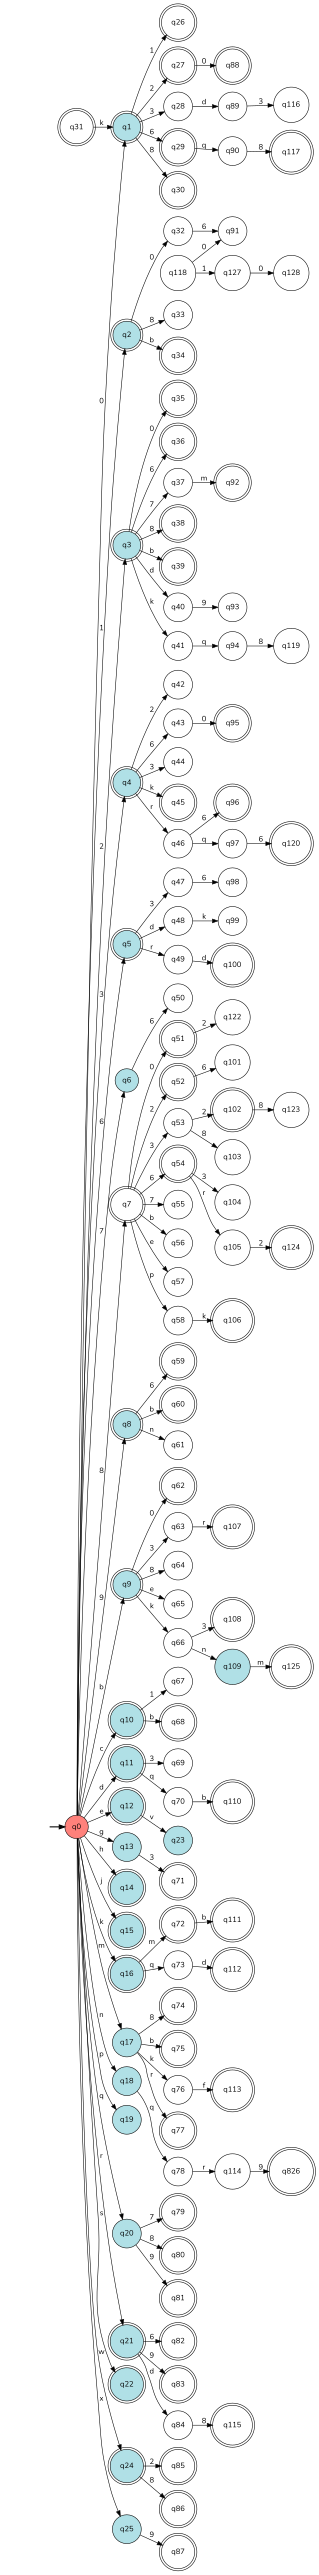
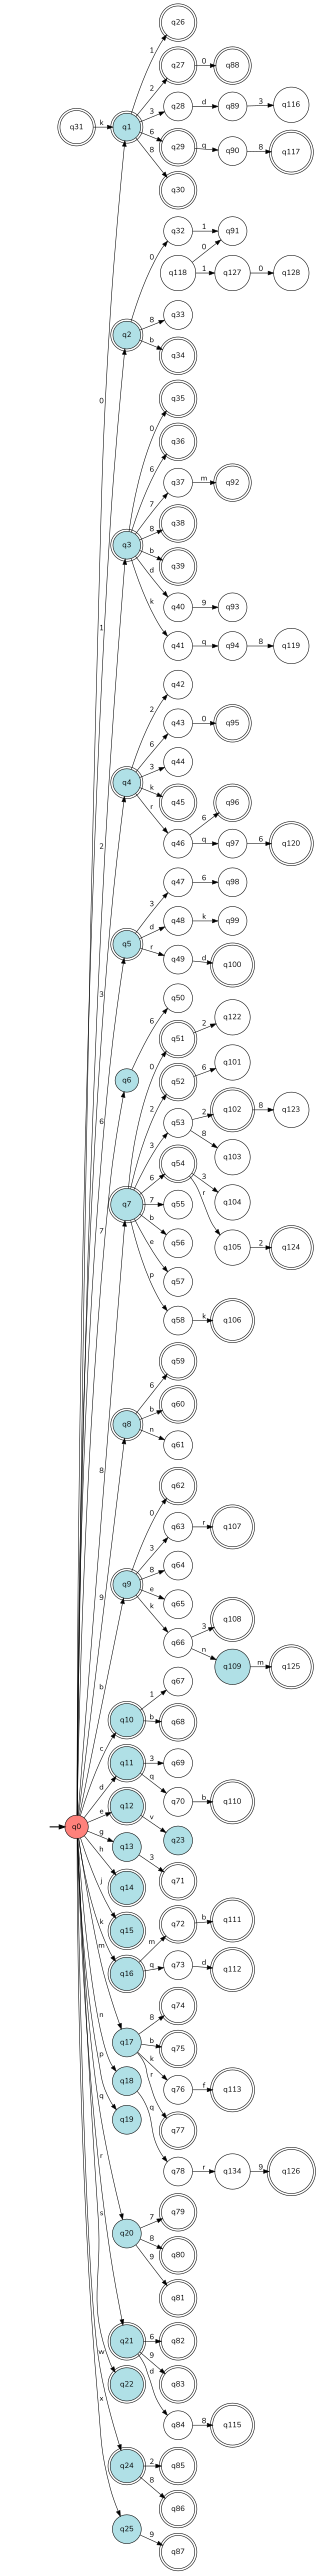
edge "q32" -> "q91": label "6" -> "1"
node "q7": fillcolor white -> powderblue
node "q114": label "q114" -> "q134"
node "q826": label "q826" -> "q126"
